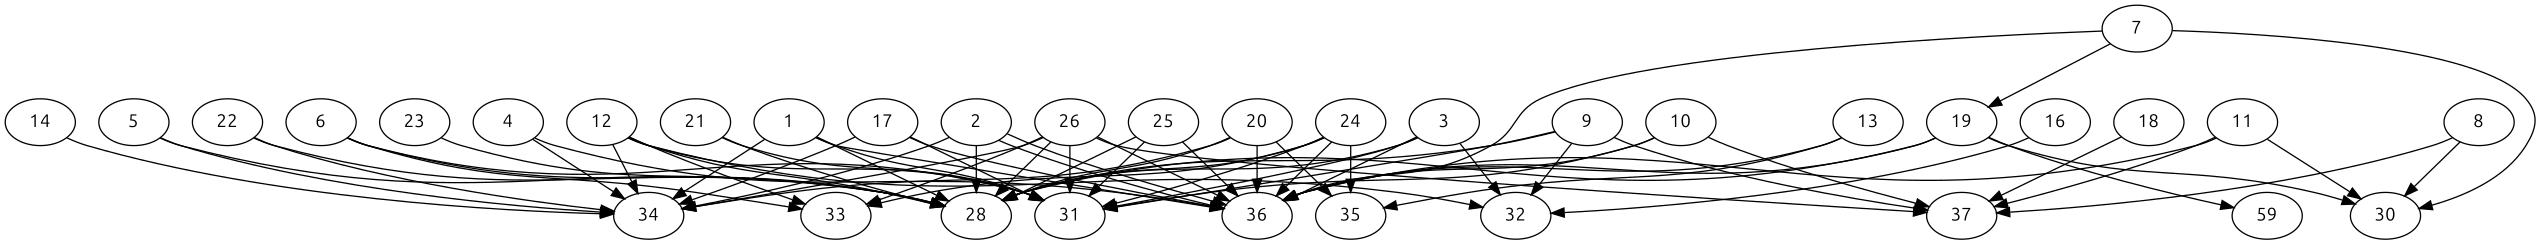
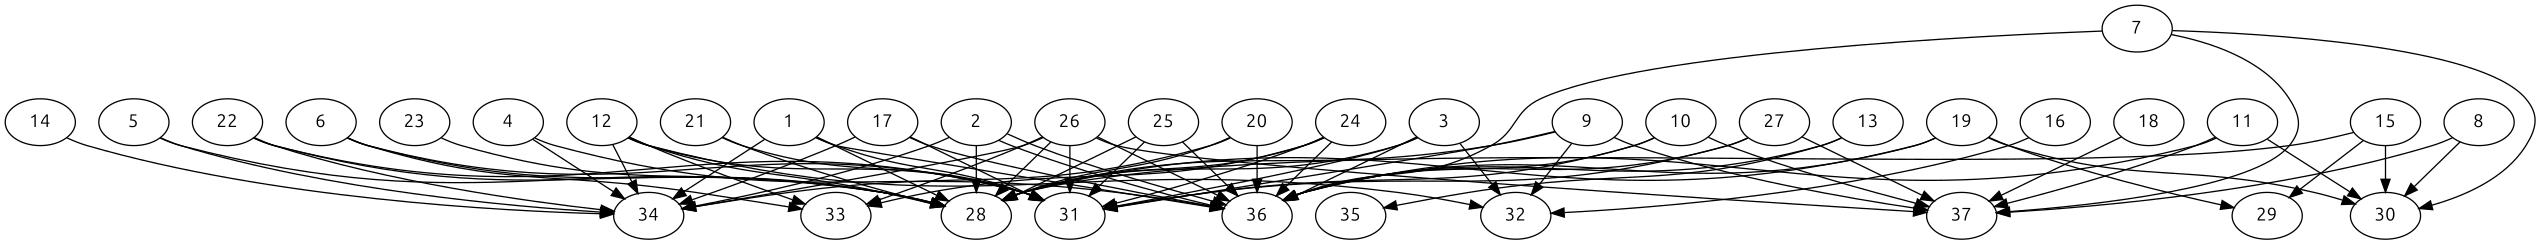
edge "7" -> "19": now "7" -> "37"
node "27": added
node "15": added
edge "24" -> "35": removed
edge "20" -> "35": removed
edge "22" -> "31": added
node "59": label "59" -> "29"
